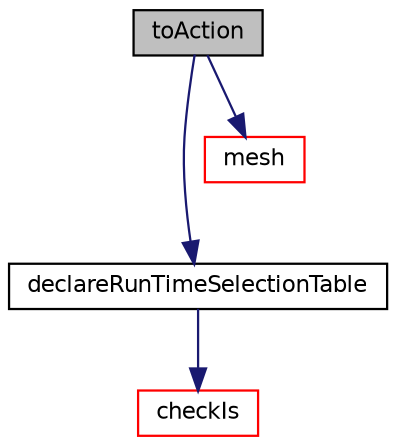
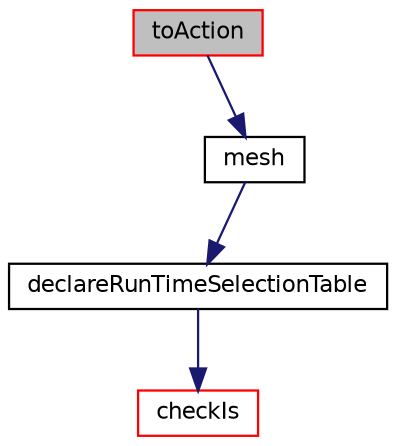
node "toAction": color black -> red
edge "toAction" -> "declareRunTimeSelectionTable": now "mesh" -> "declareRunTimeSelectionTable"
node "mesh": color red -> black
